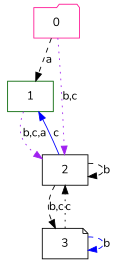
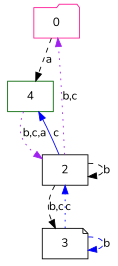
edge "0" -> "2": reversed
node "1": label "1" -> "4"
edge "3" -> "2": color black -> blue
